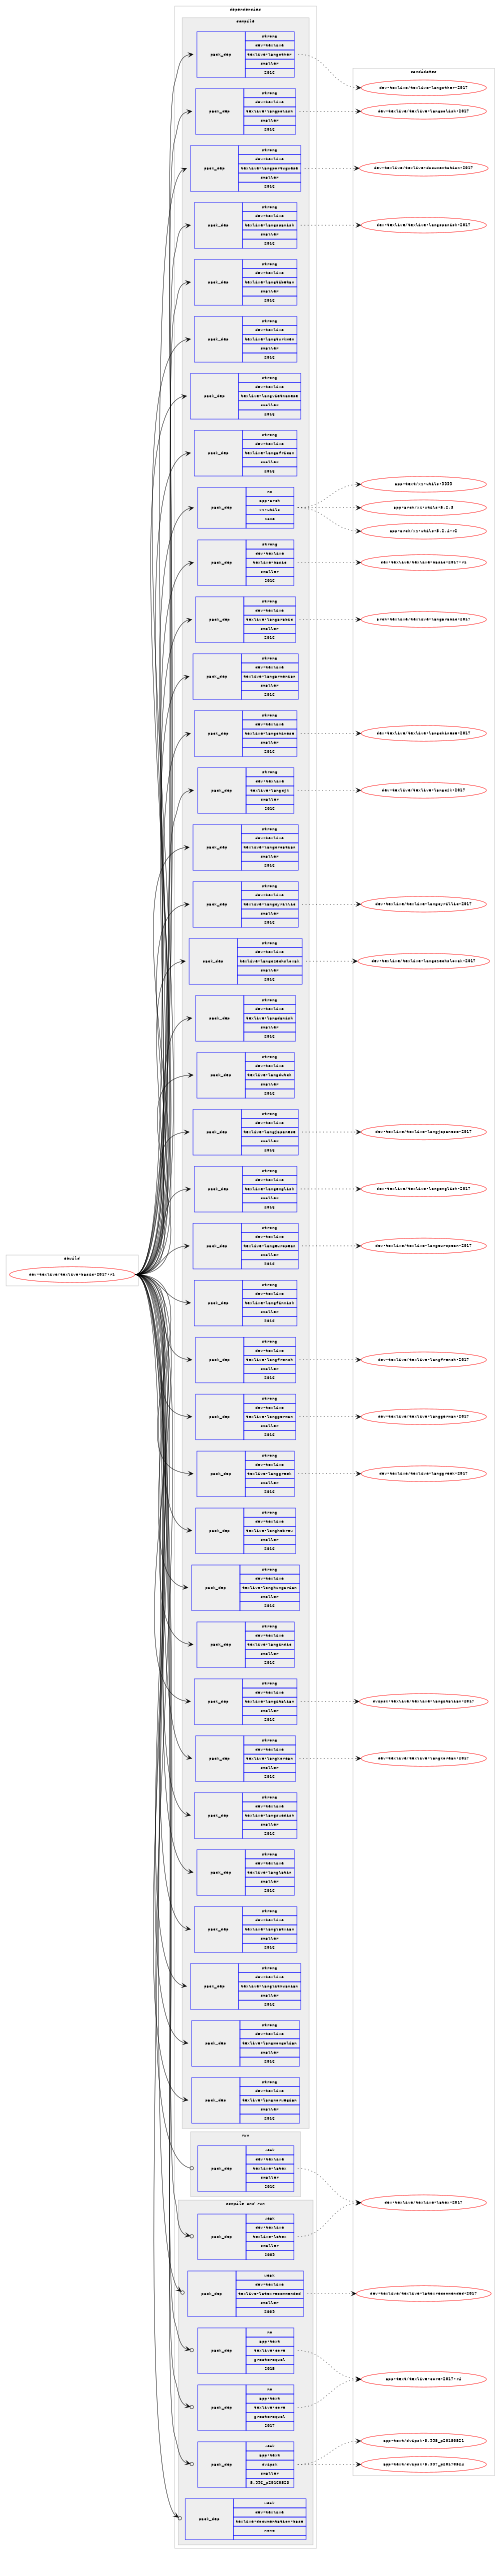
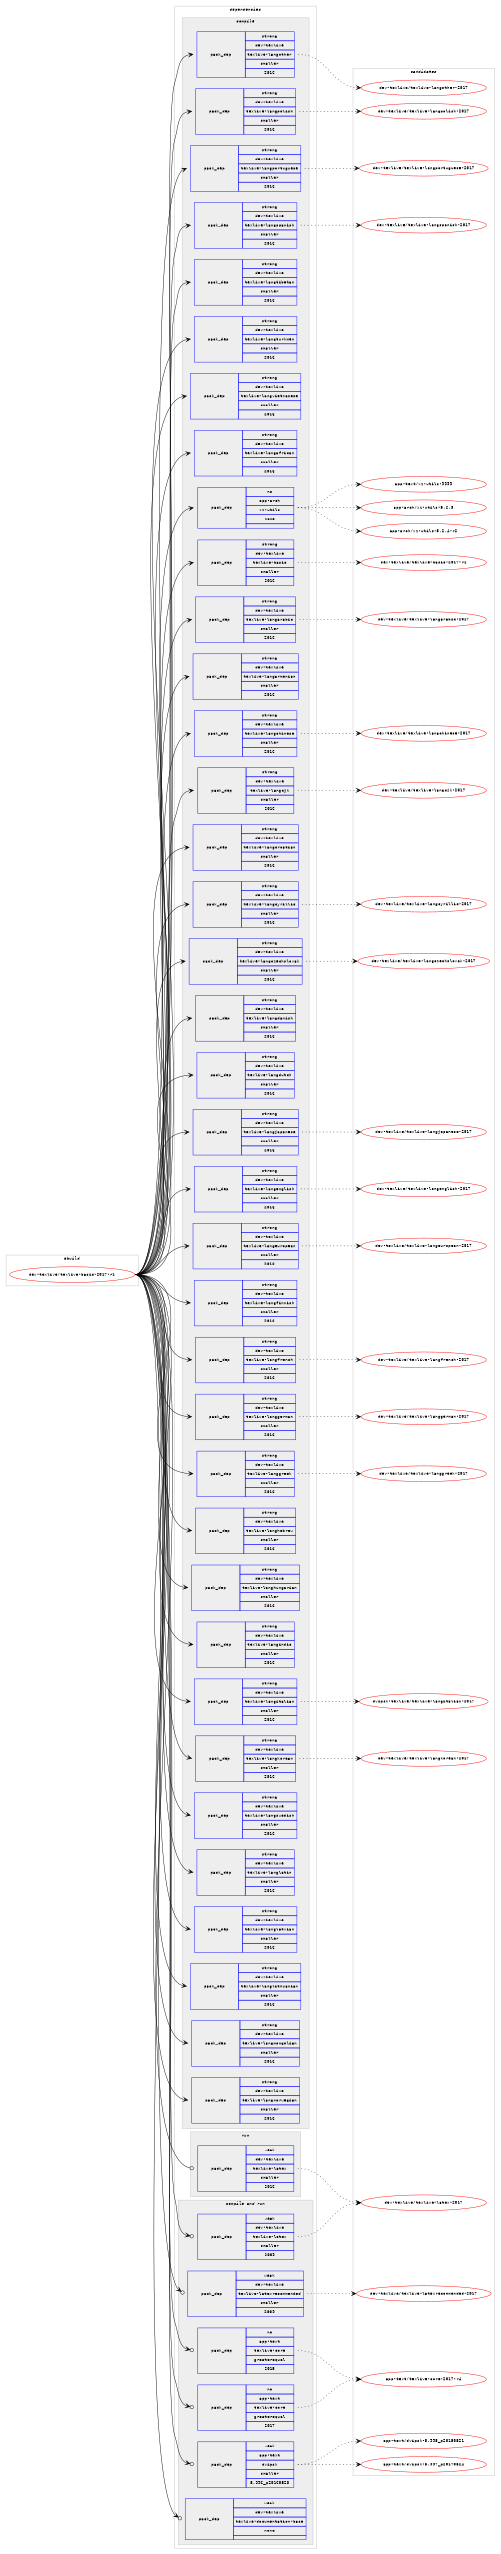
node "dev-texlive/texlive-documentation-2017": label "dev-texlive/texlive-documentation-2017" -> "dev-texlive/texlive-langportuguese-2017"
node "arch-texlive/texlive-langarabic-2017": label "arch-texlive/texlive-langarabic-2017" -> "dev-texlive/texlive-langarabic-2017"
